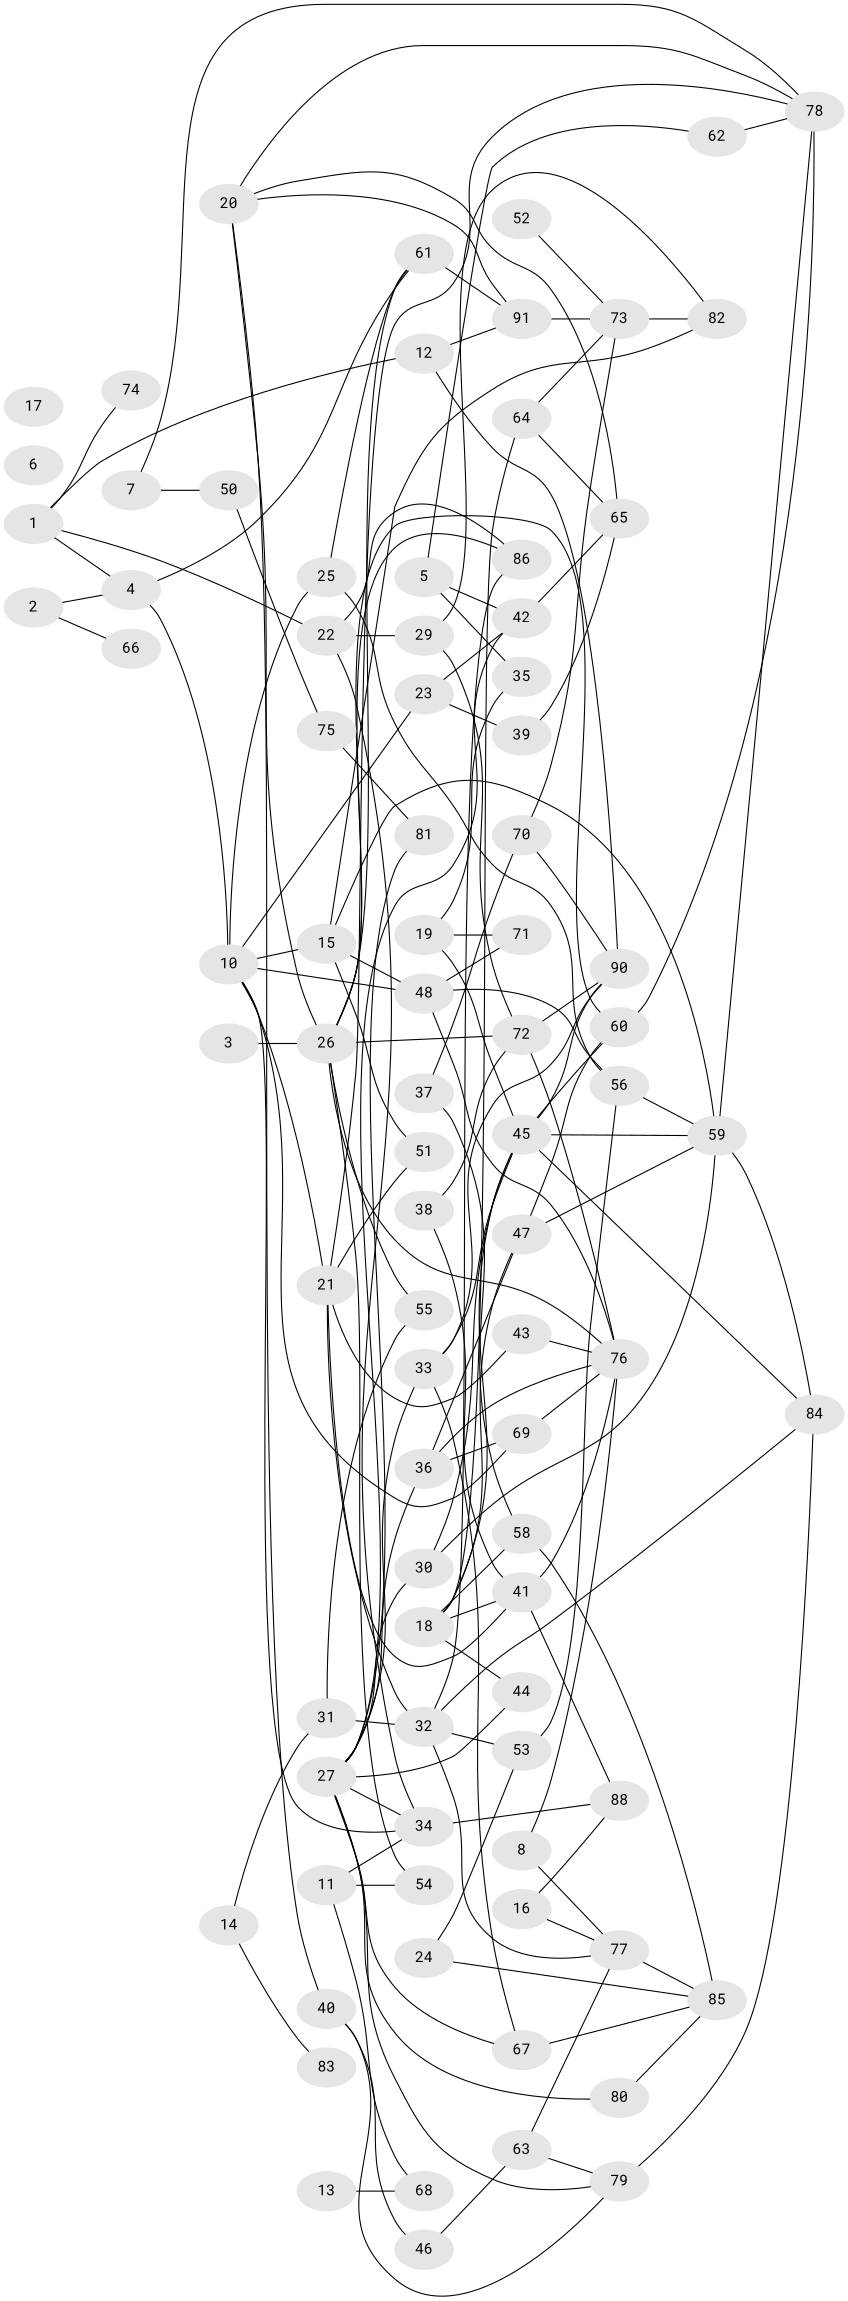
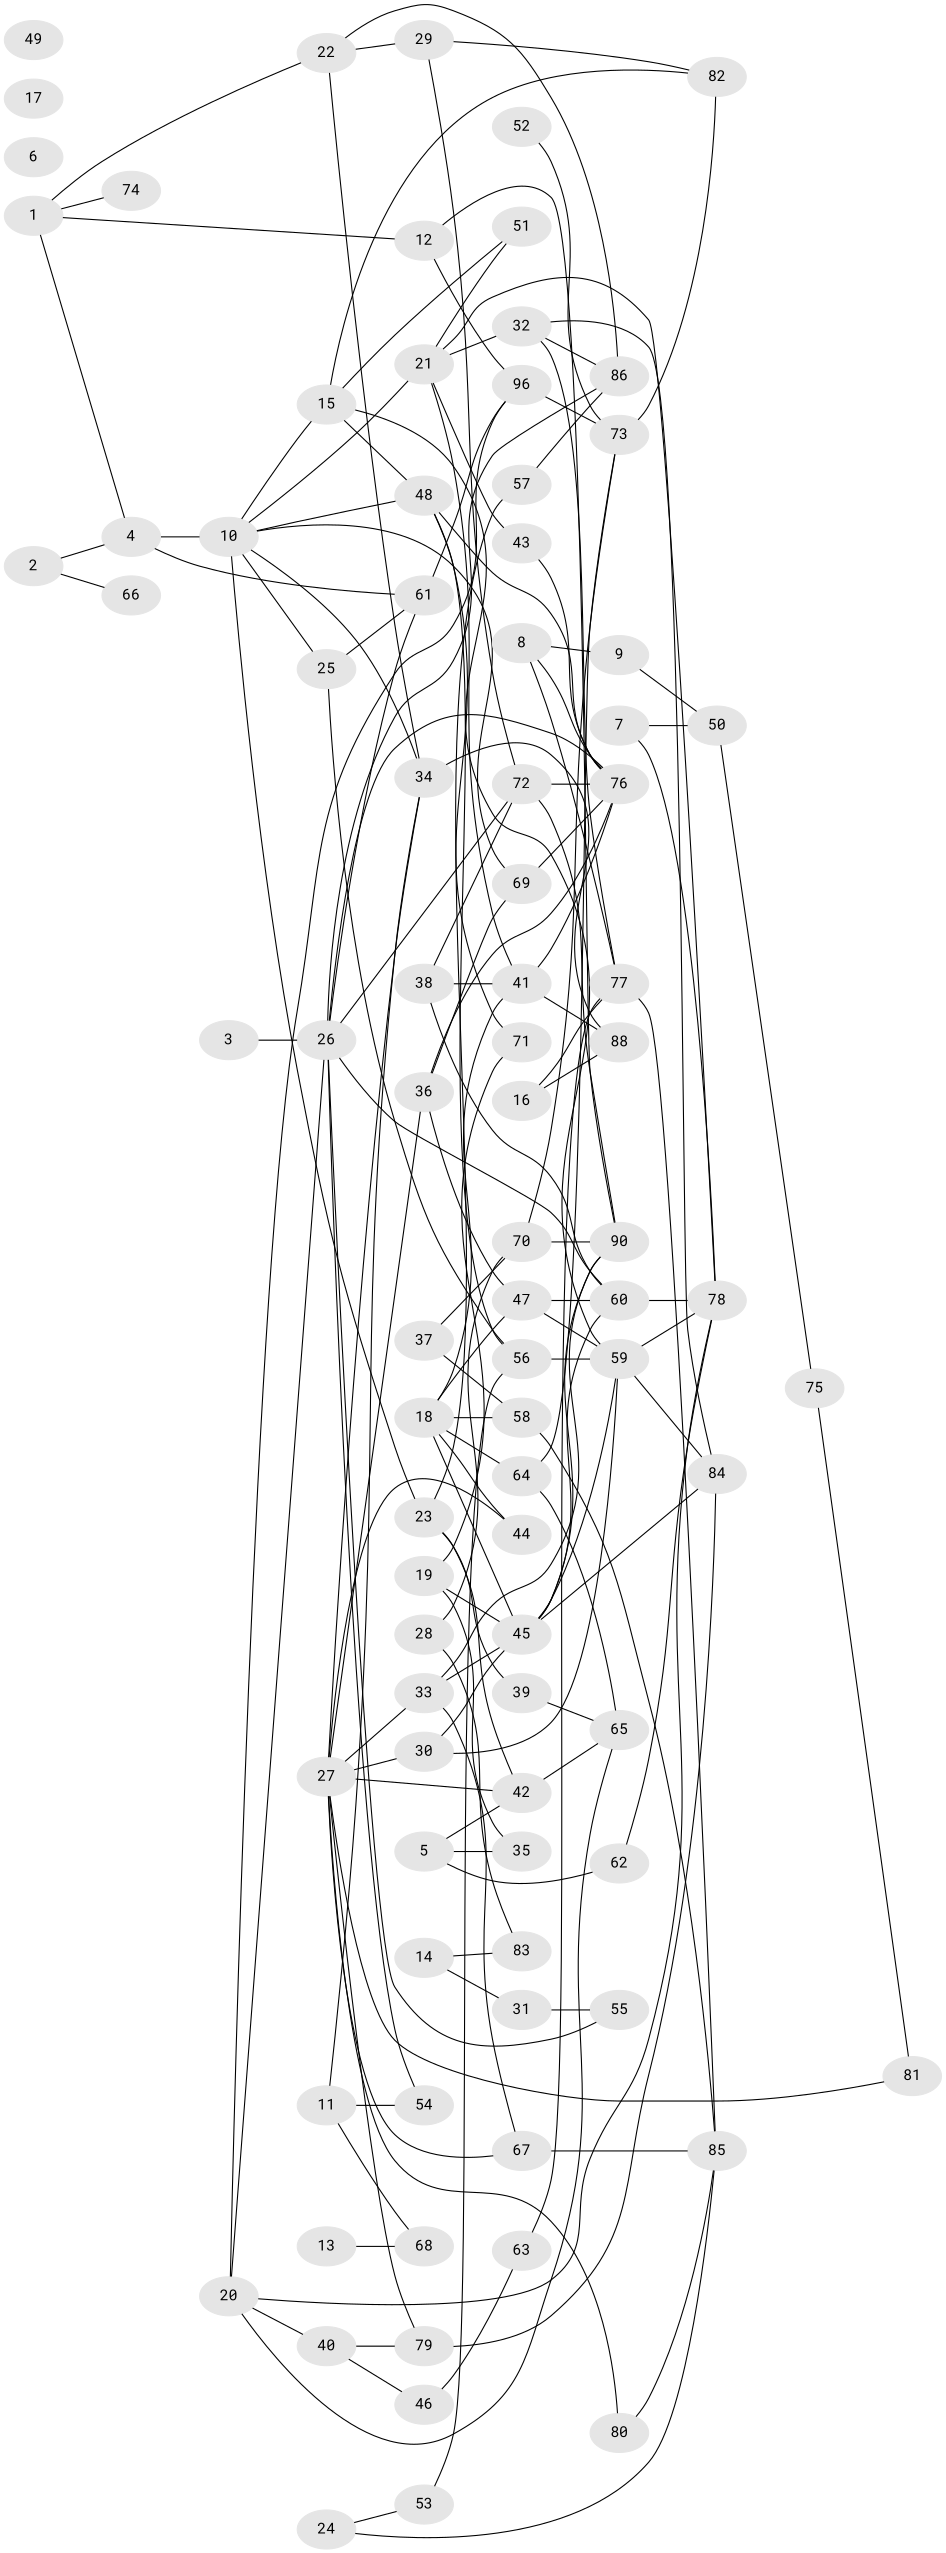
node "49": added
node "91": label "91" -> "96"
node "57": added
node "9": added
edge "38" -- "60": added
node "28": added
edge "31" -- "32": removed
edge "32" -- "53": removed
edge "63" -- "79": removed
